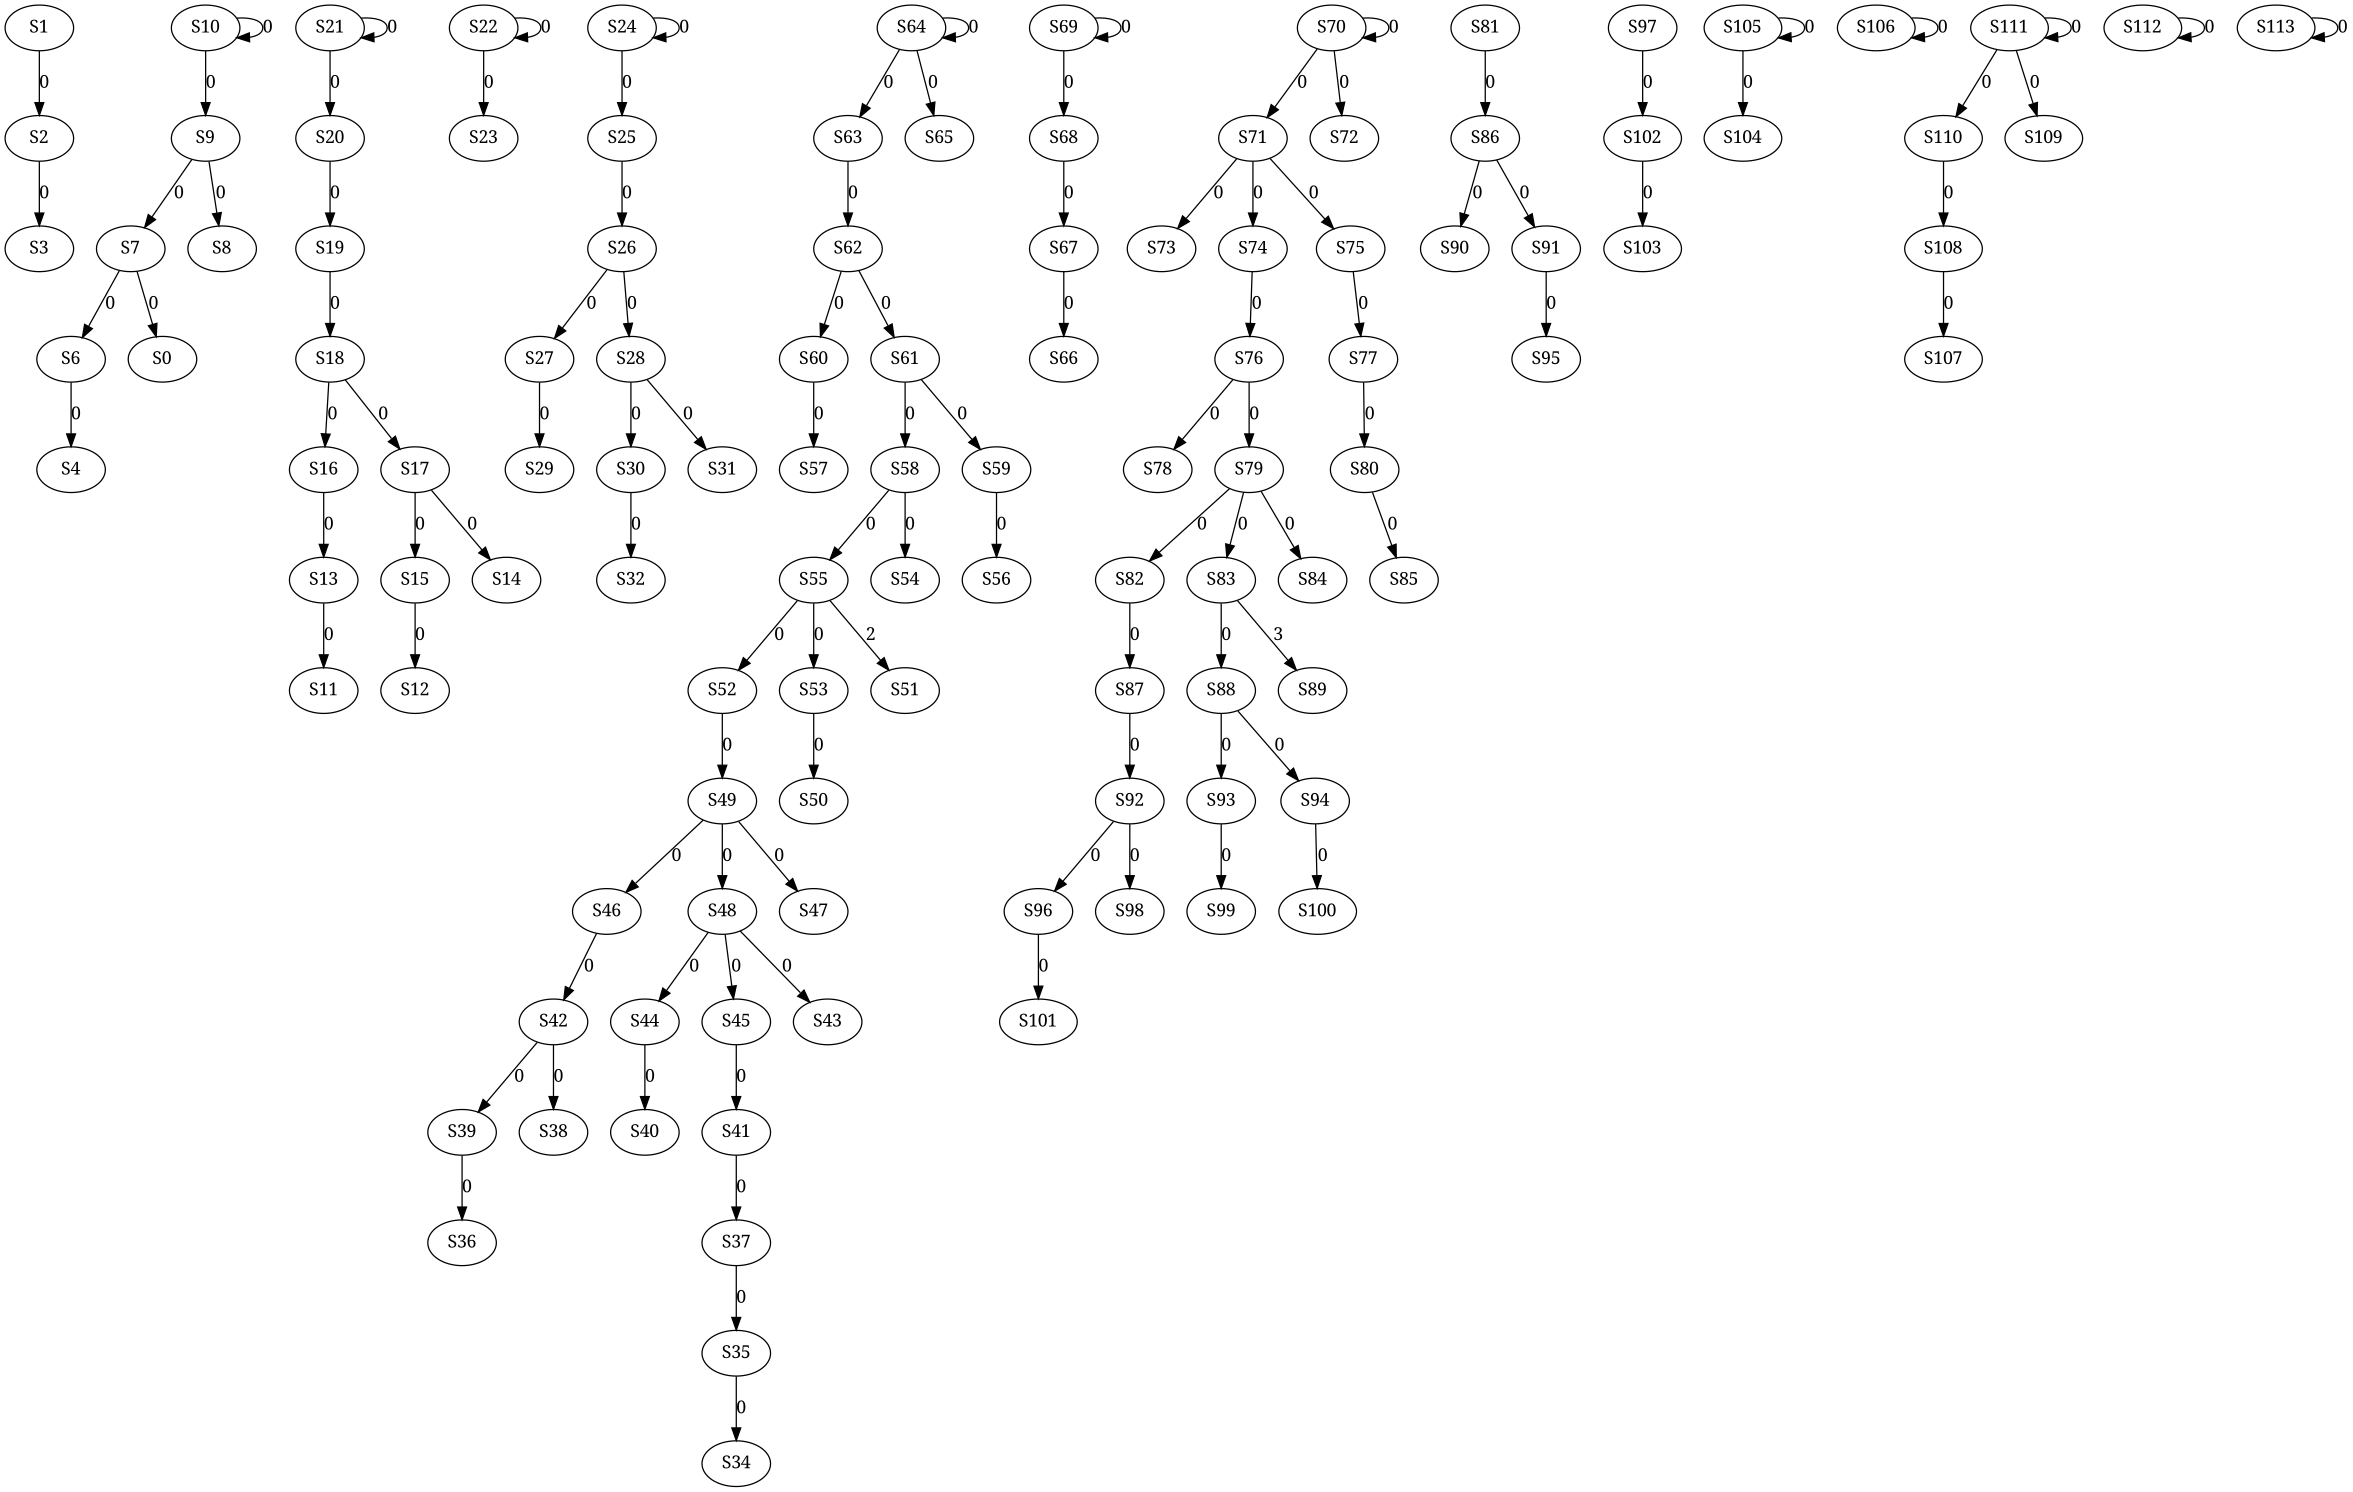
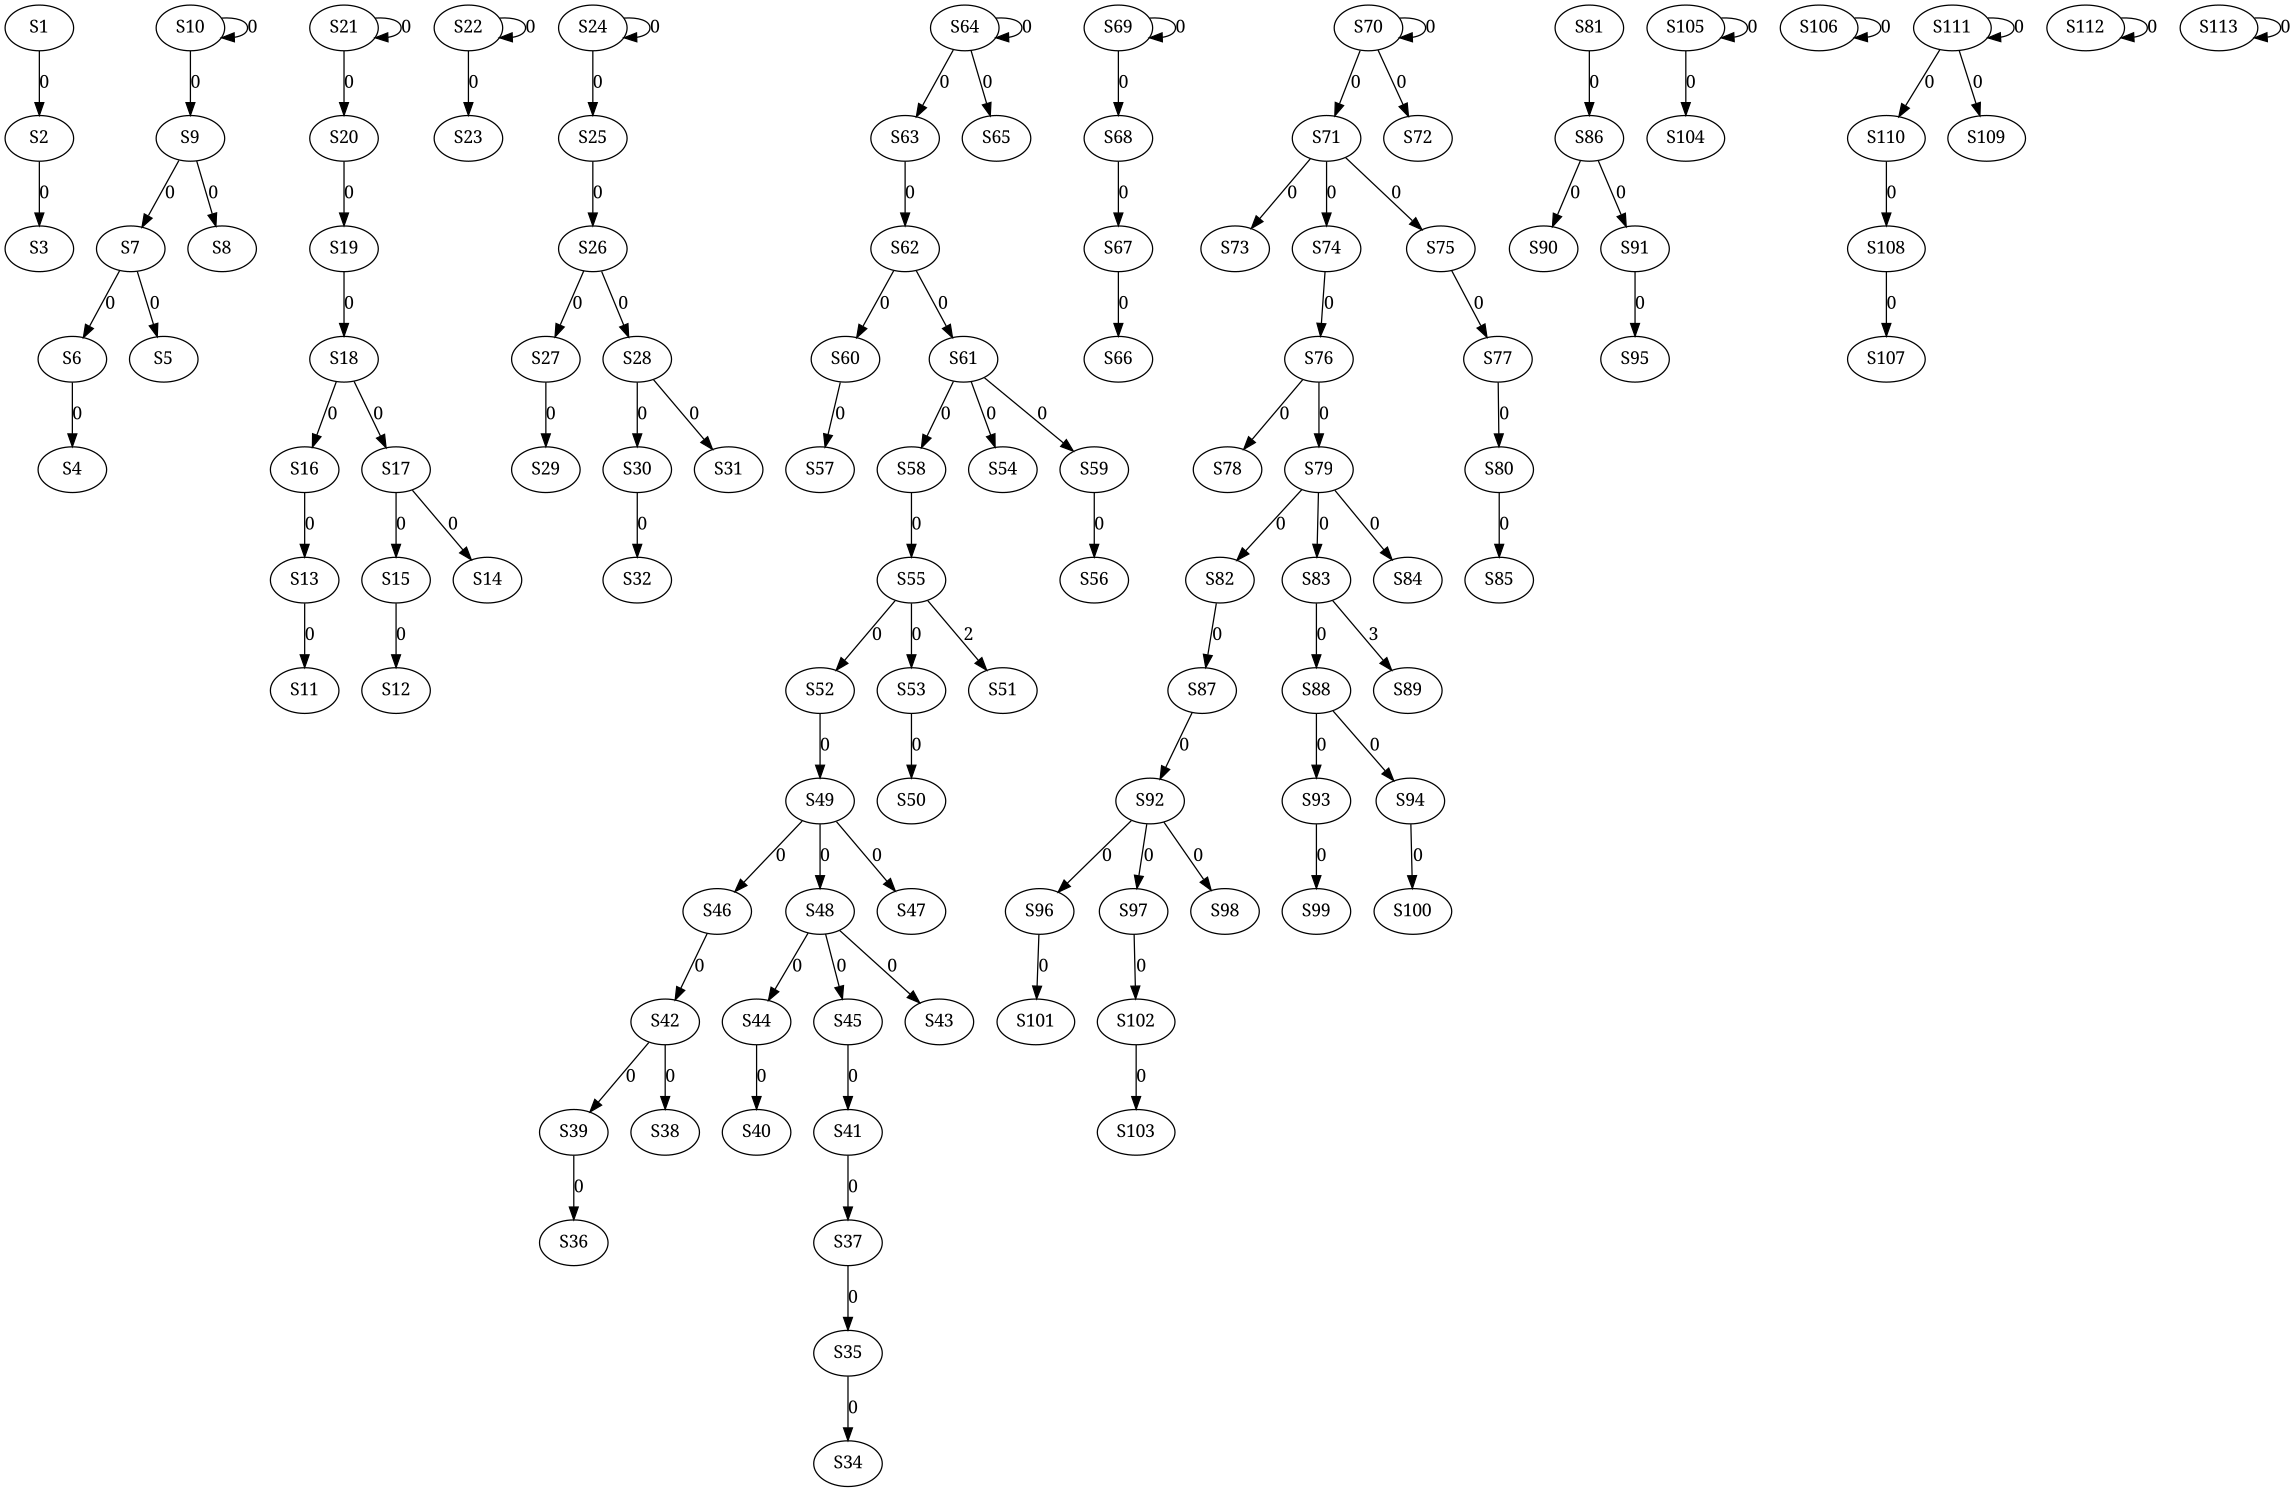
node "S0": label "S0" -> "S5"
edge "S58" -> "S54": now "S61" -> "S54"
edge "S92" -> "S97": added, label "0"
